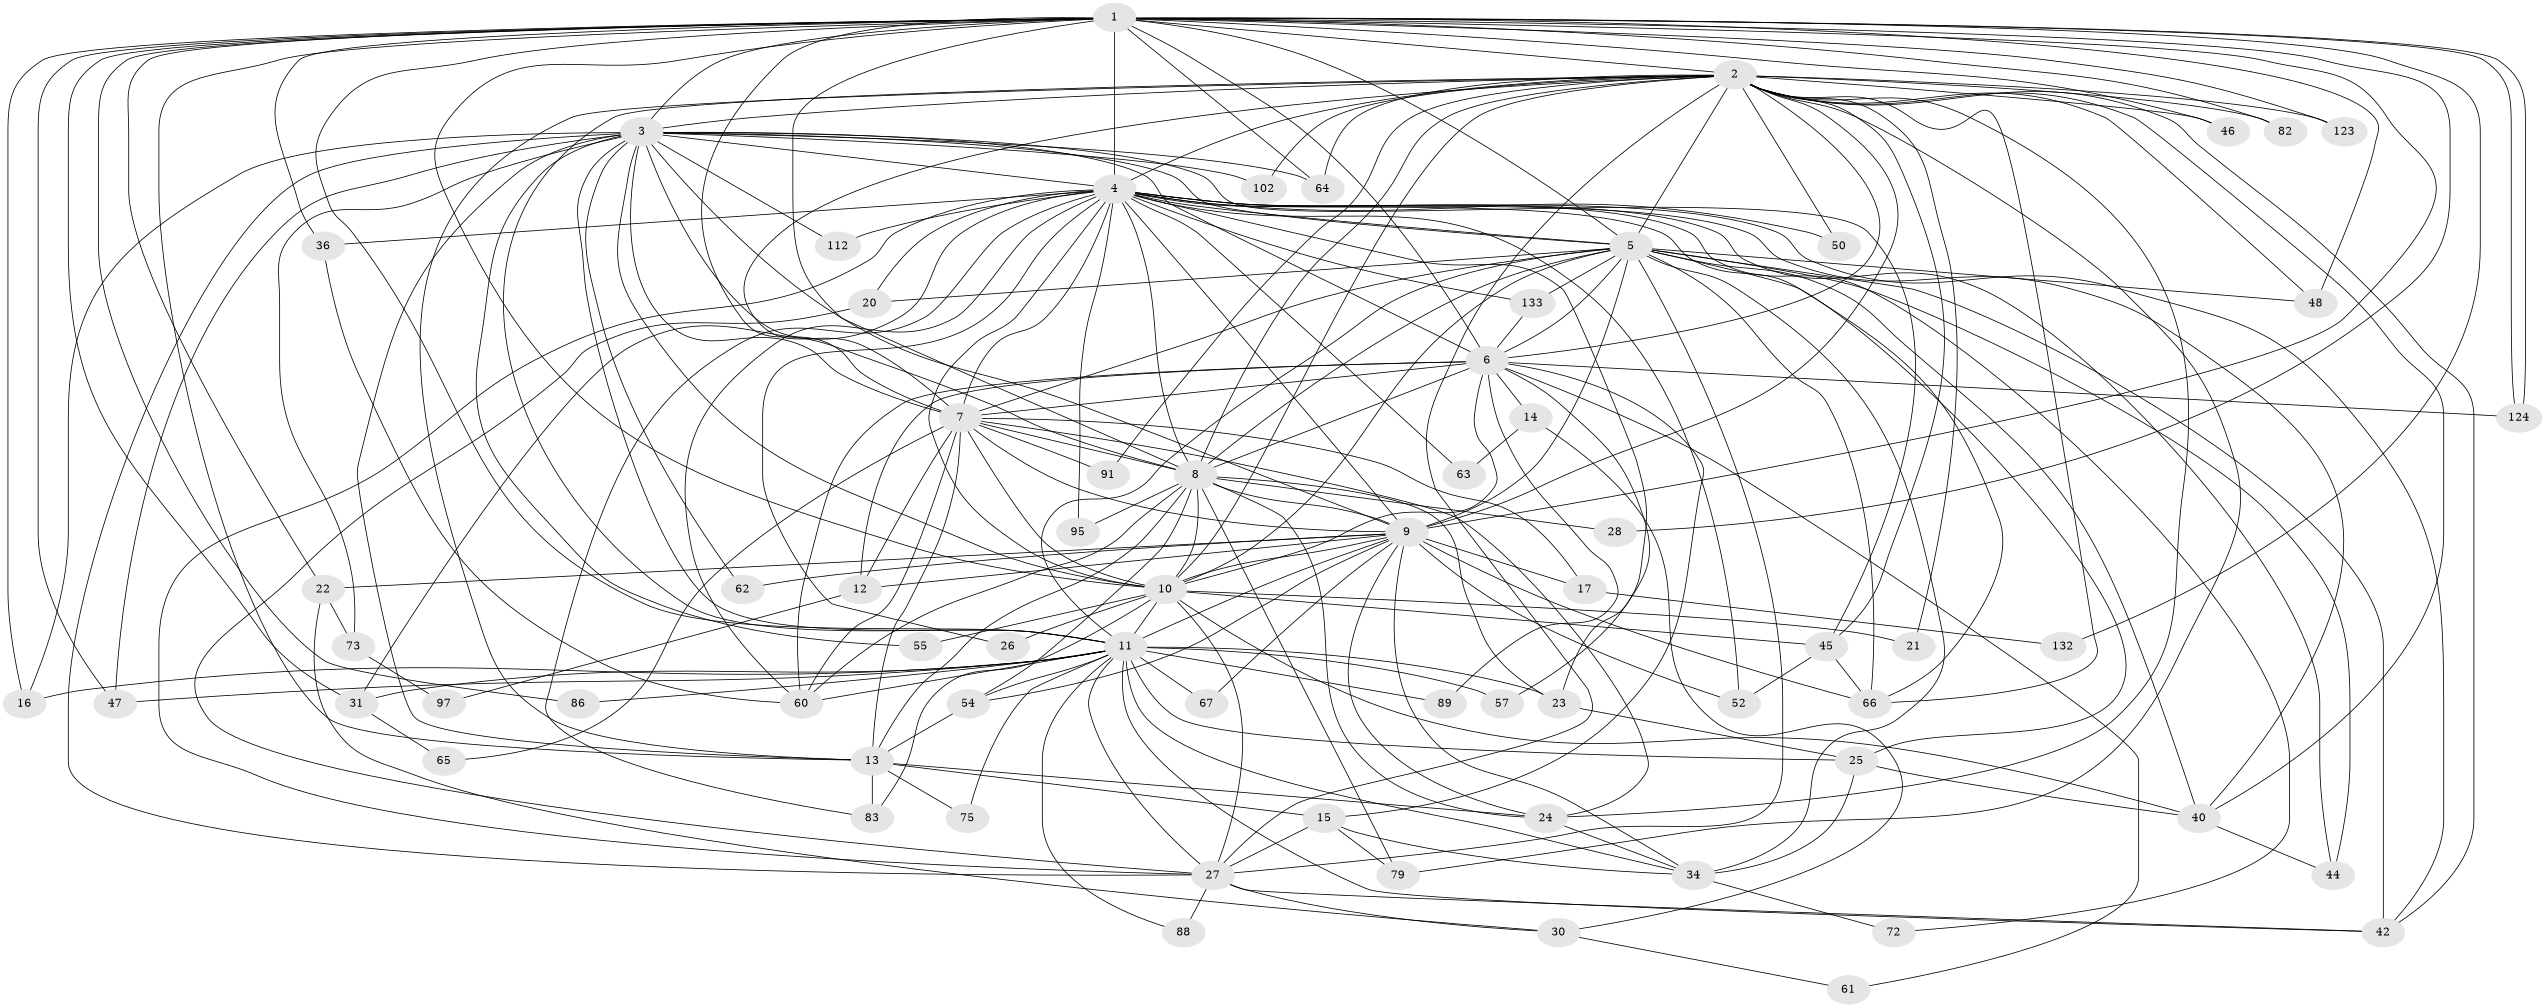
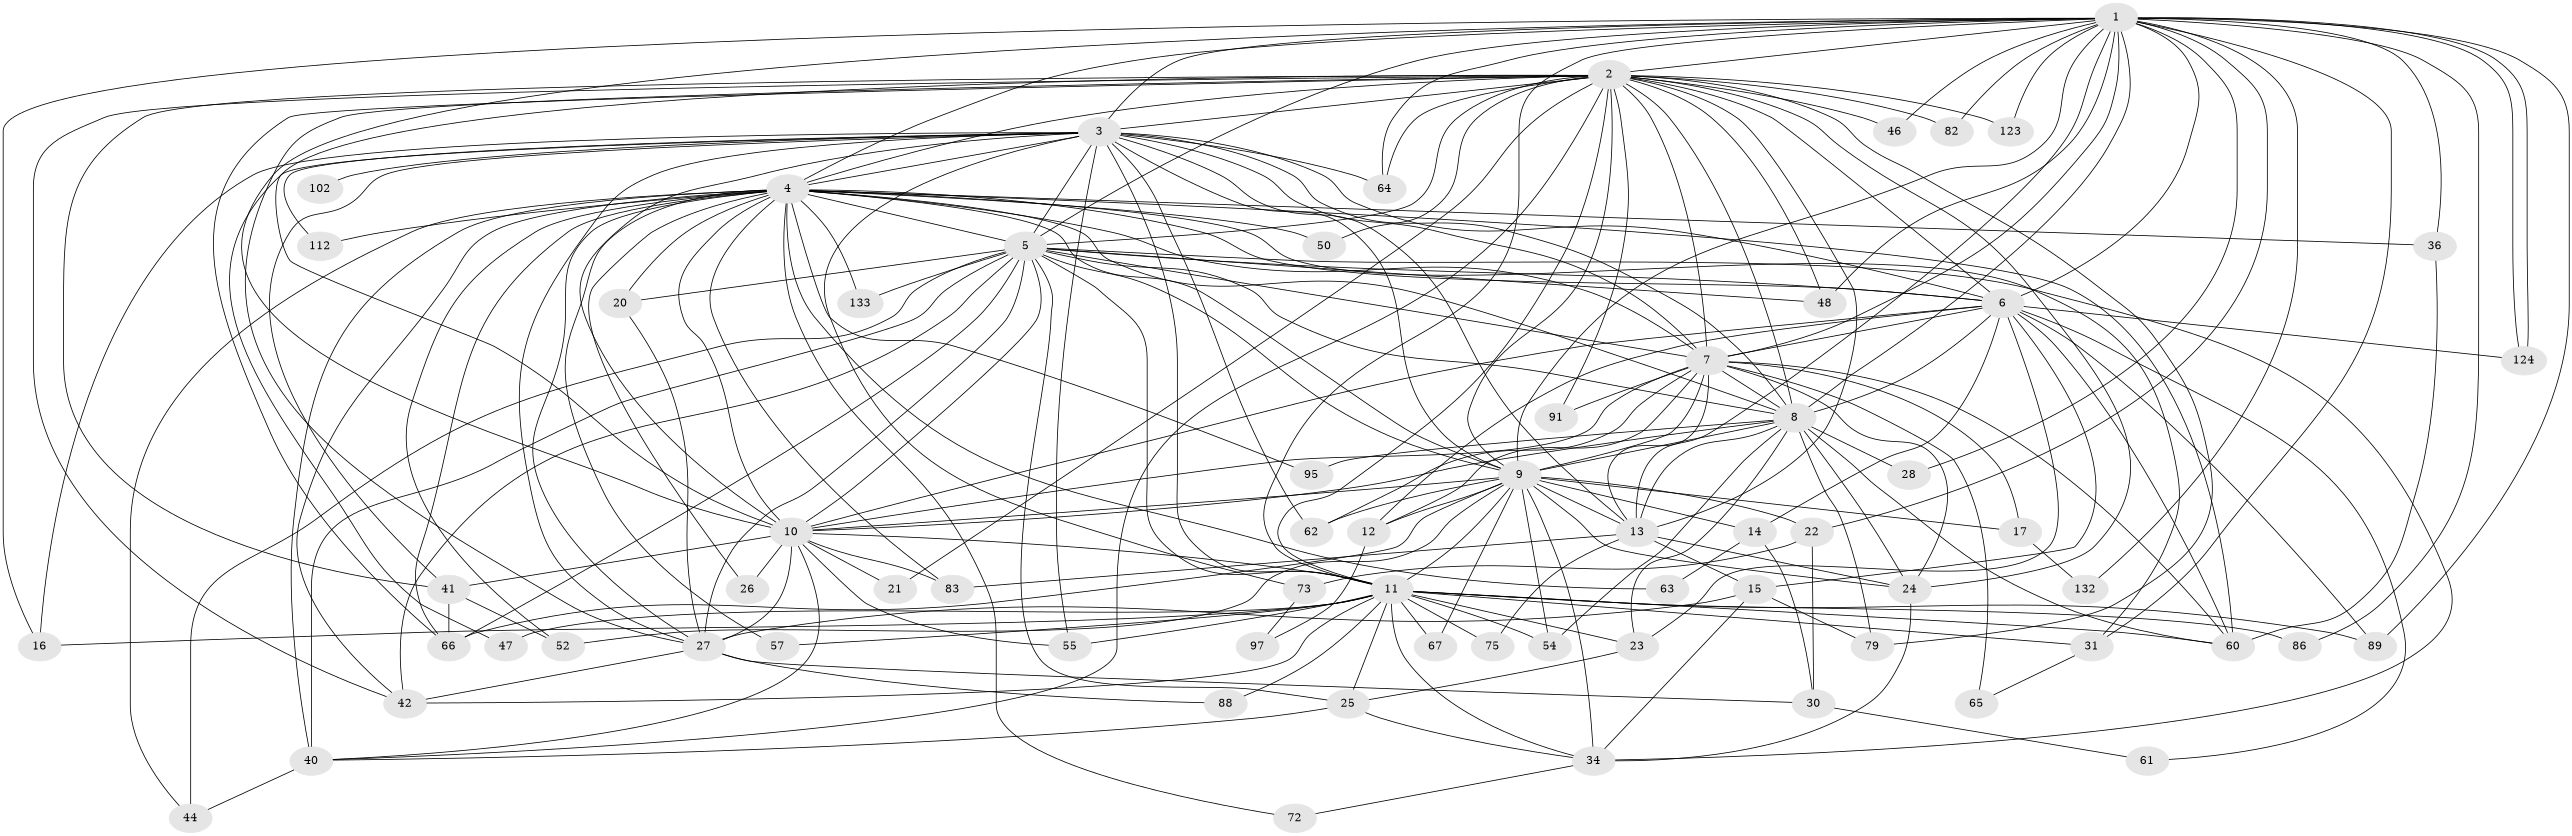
edge "1" -- "47": now "1" -- "89"
edge "2" -- "102": removed
edge "133" -- "6": now "4" -- "6"
edge "7" -- "62": added
edge "9" -- "14": added
node "45": label "45" -> "41"
edge "54" -- "13": now "9" -- "13"
edge "11" -- "27": now "11" -- "55"
